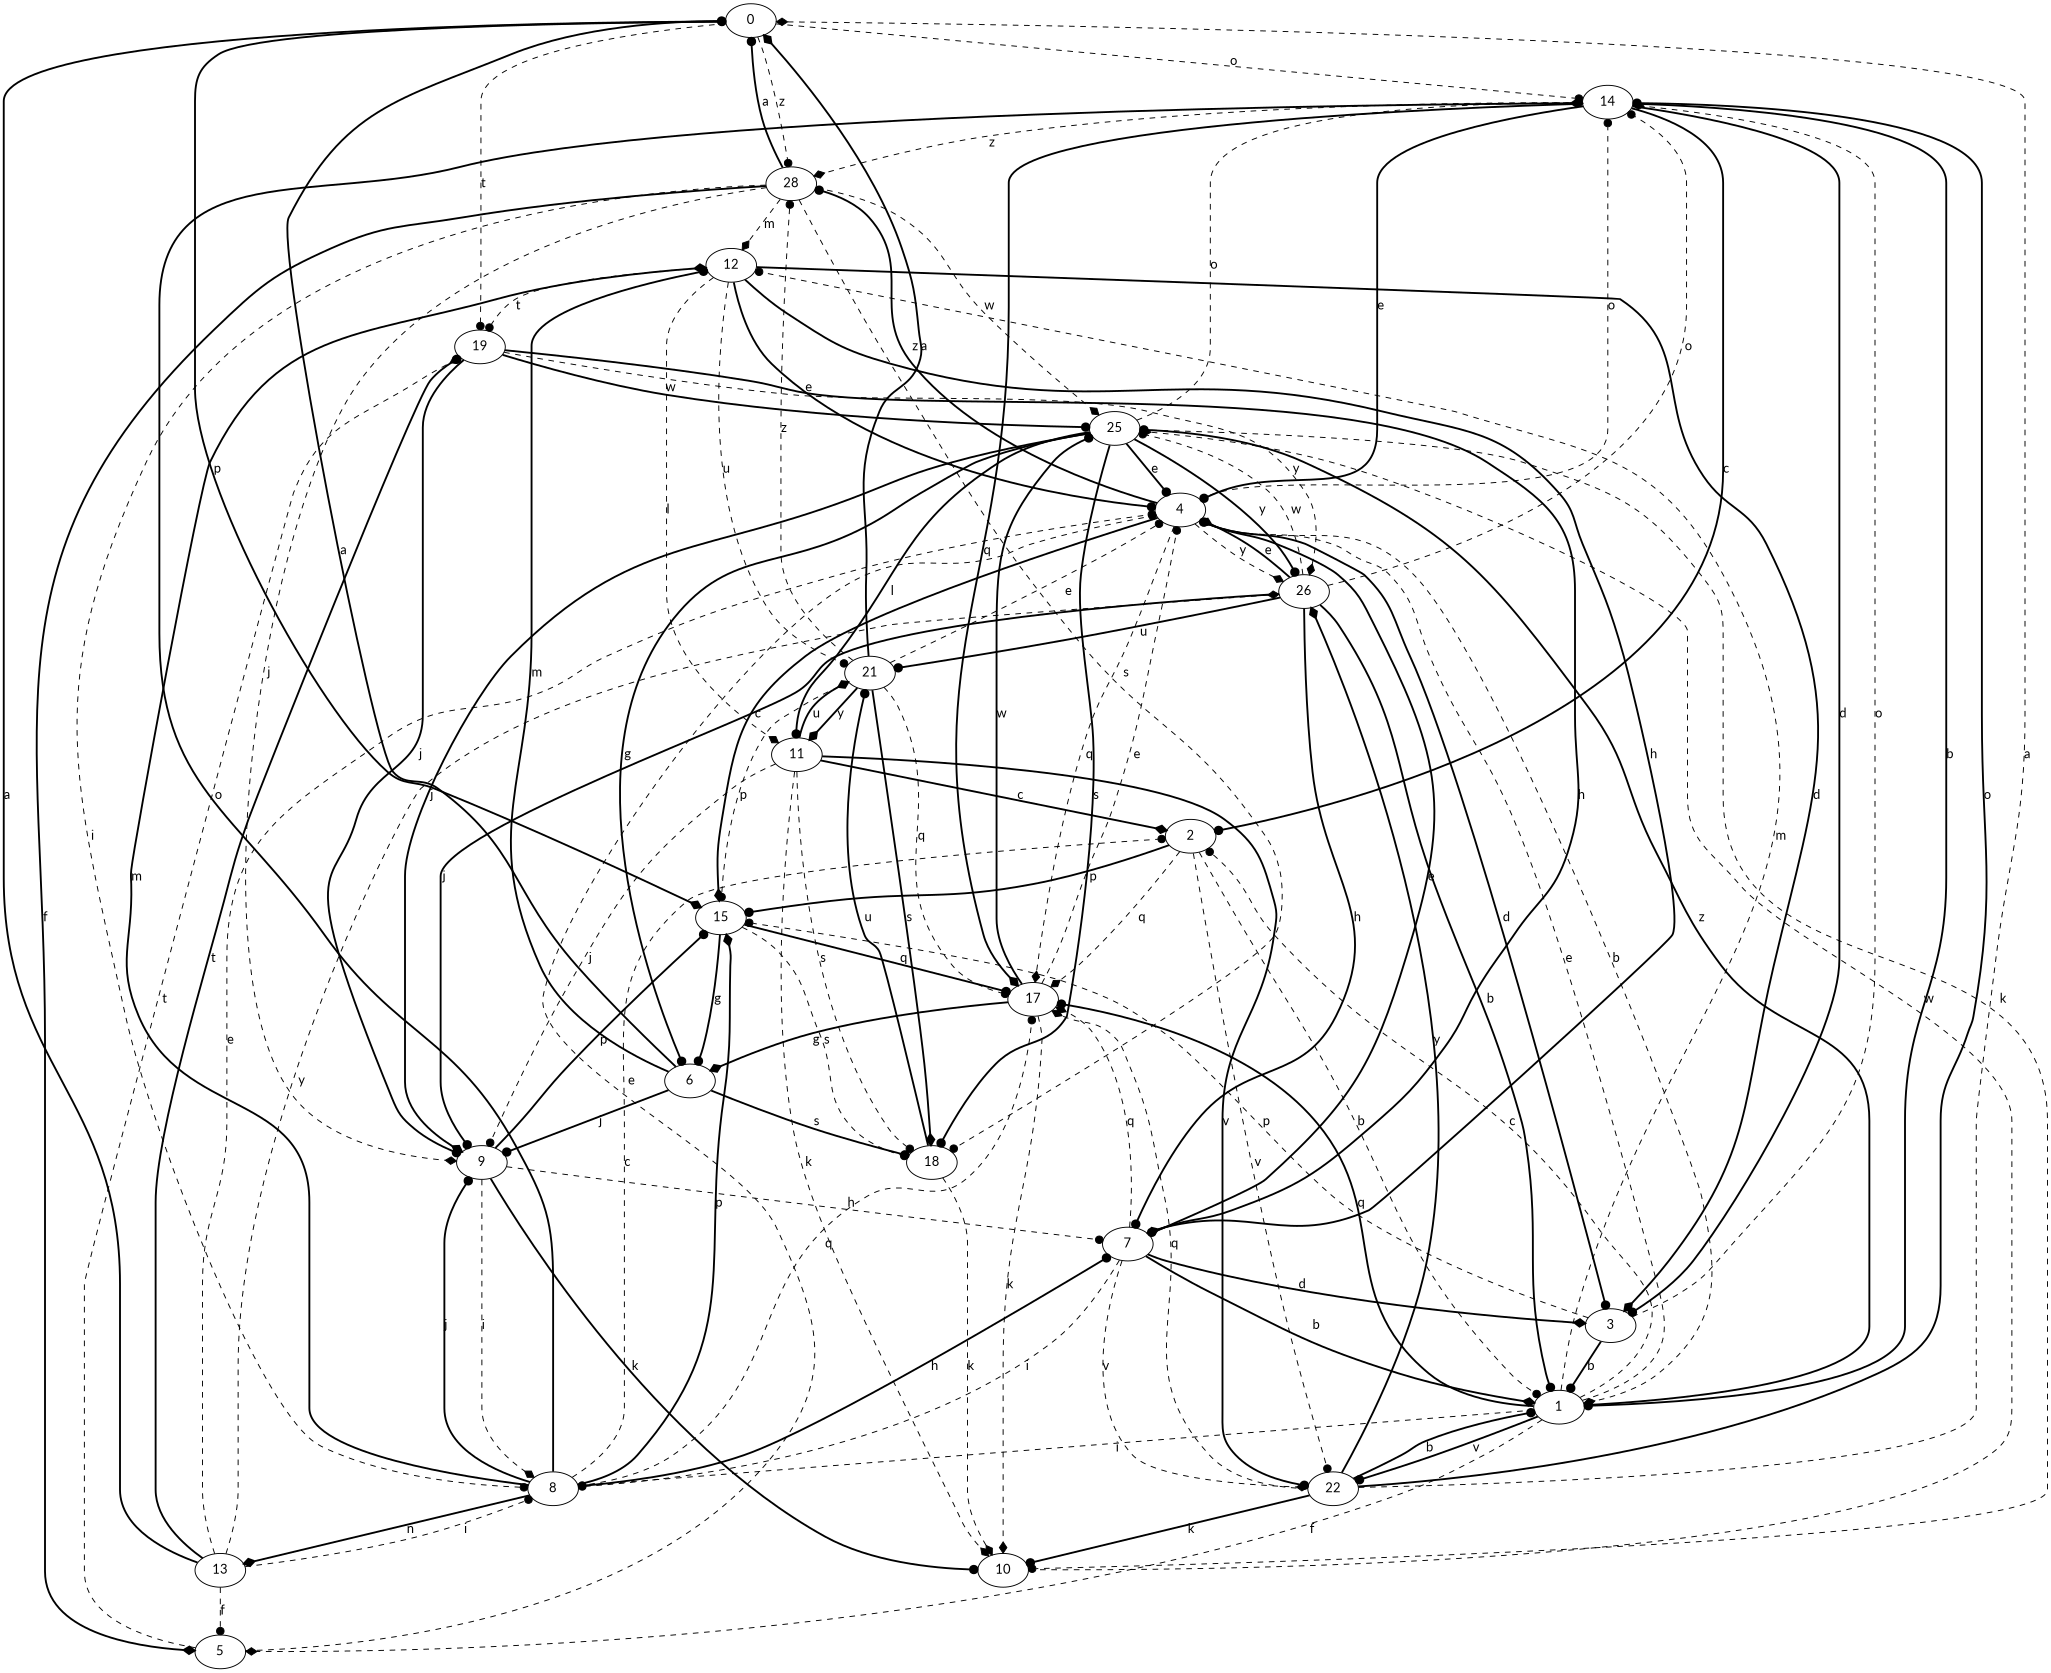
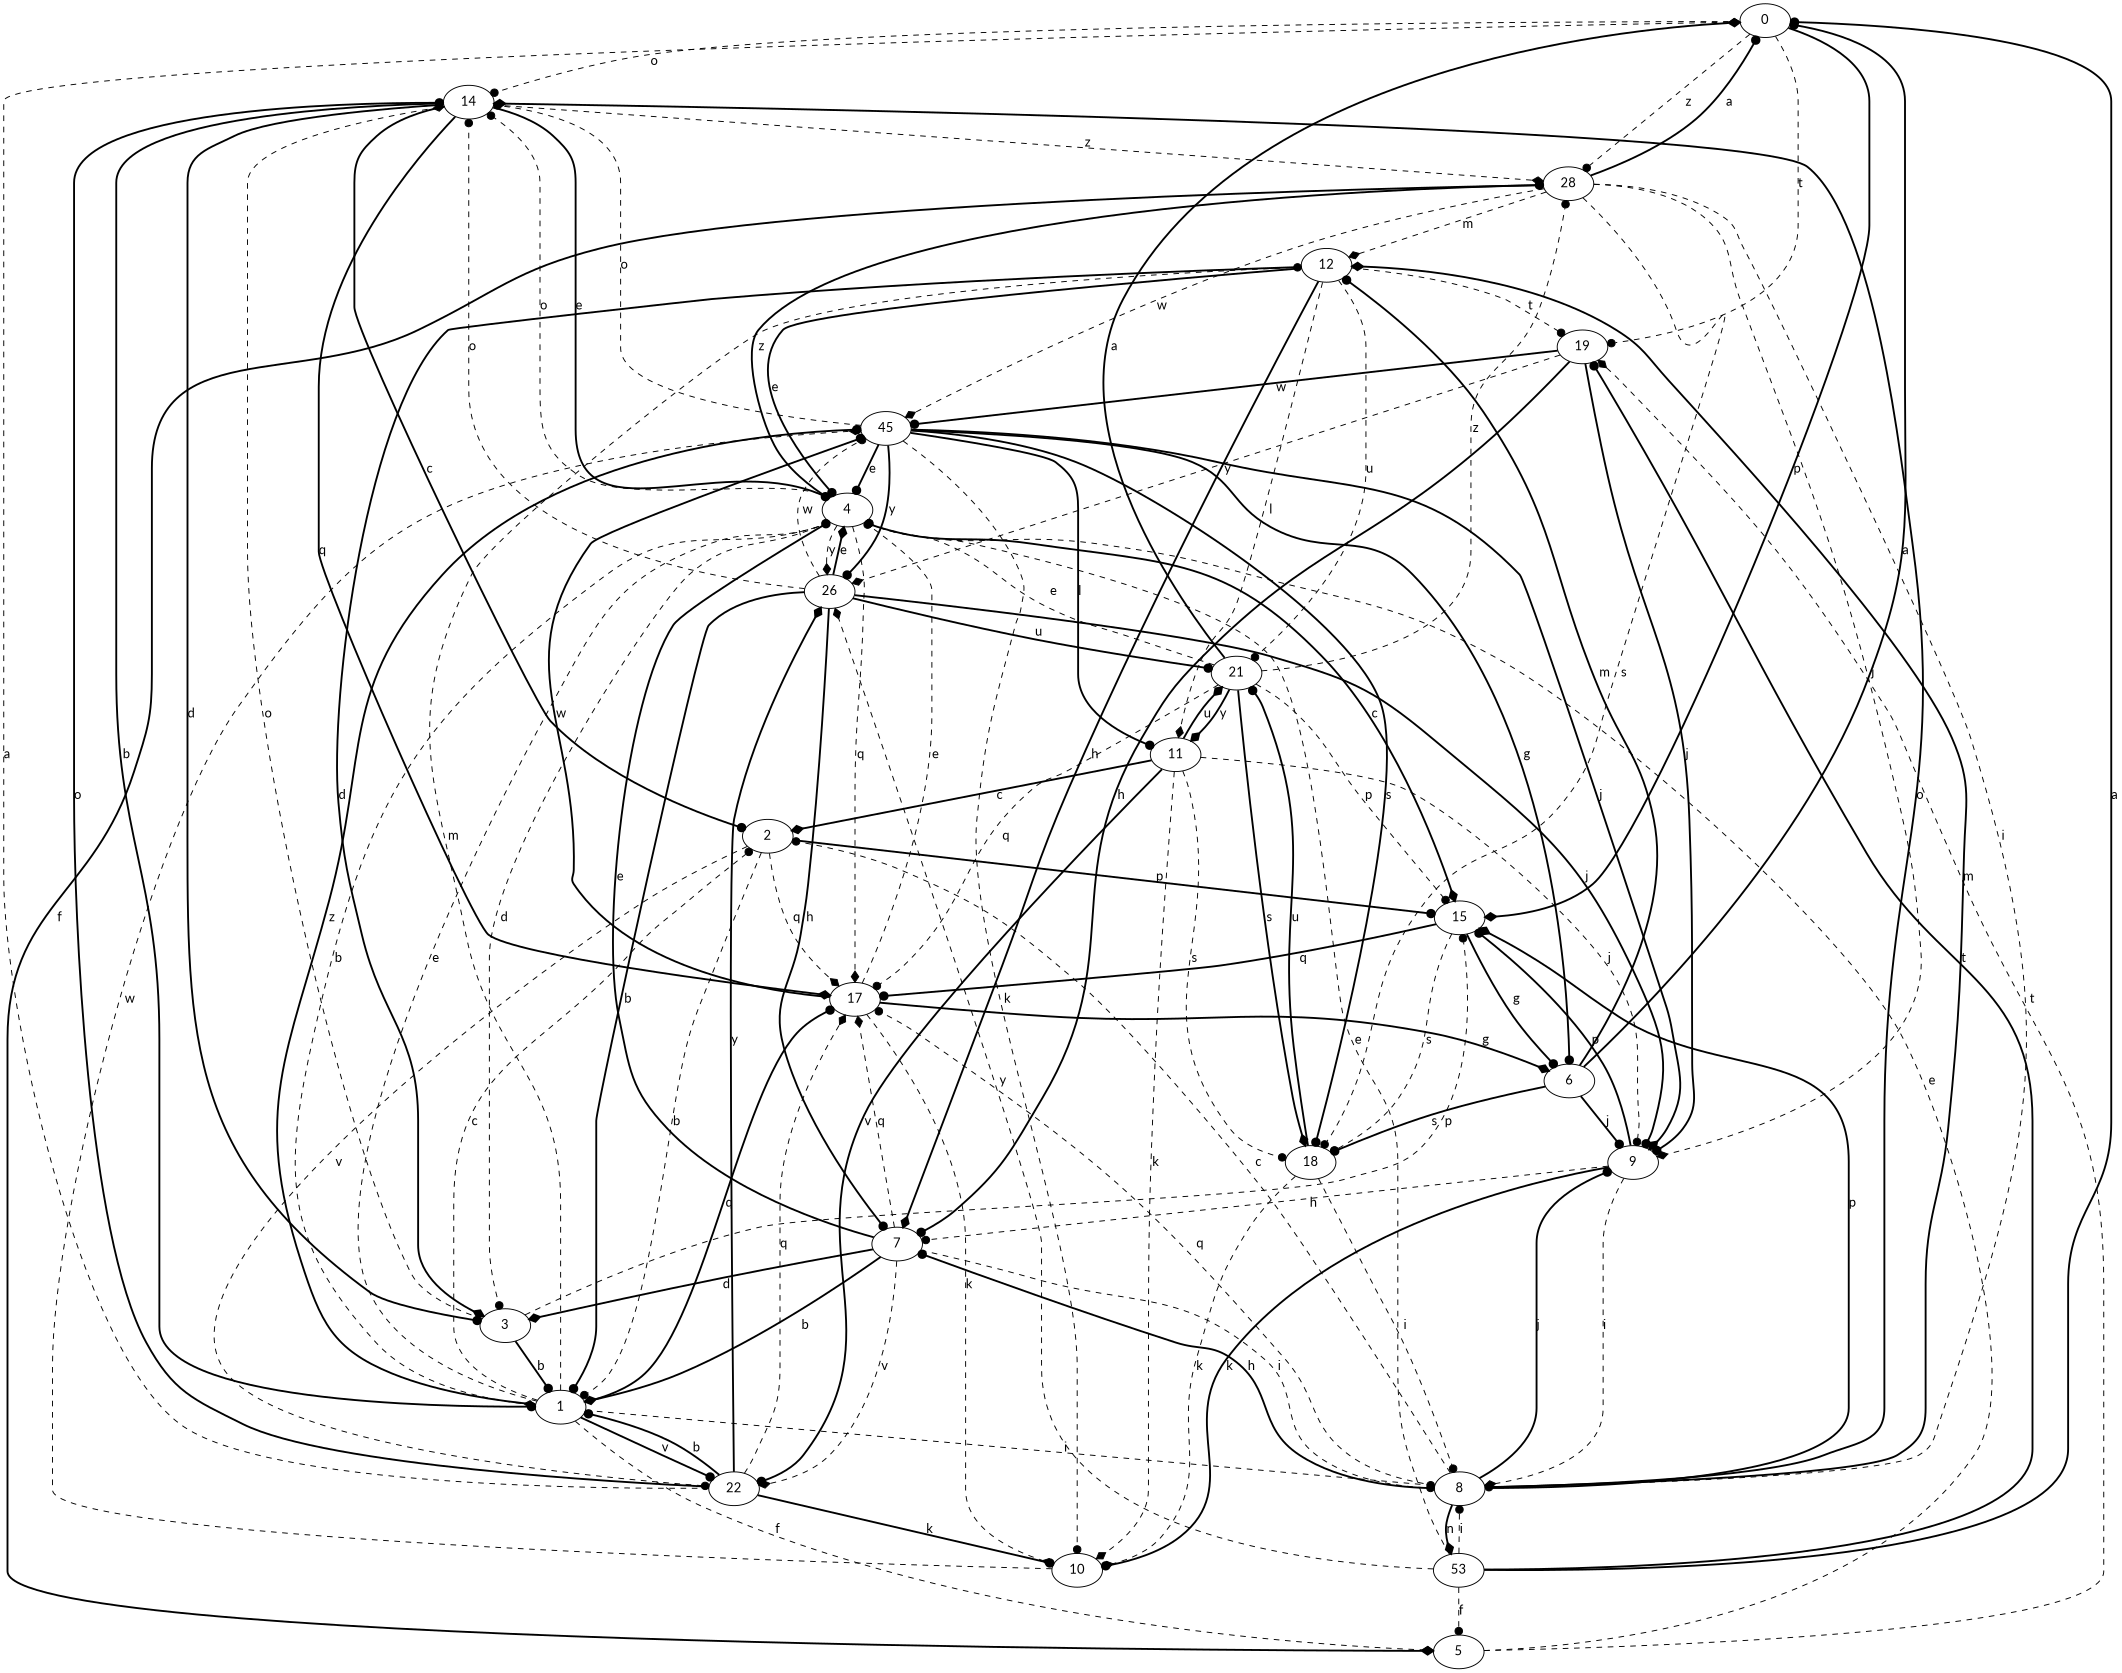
node "25": label "25" -> "45"
edge "4" -> "3": style bold -> dashed
edge "18" -> "8": added, label "i"
node "13": label "13" -> "53"
